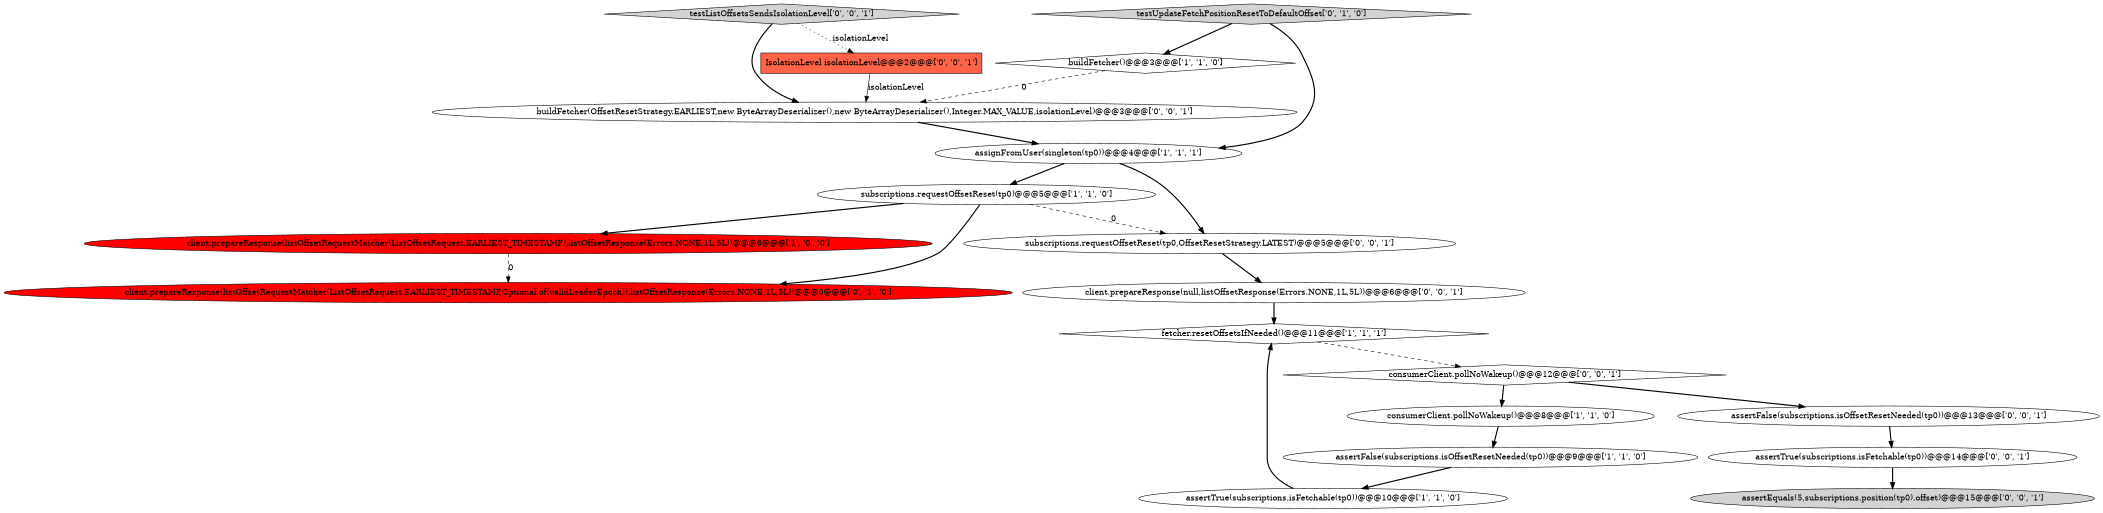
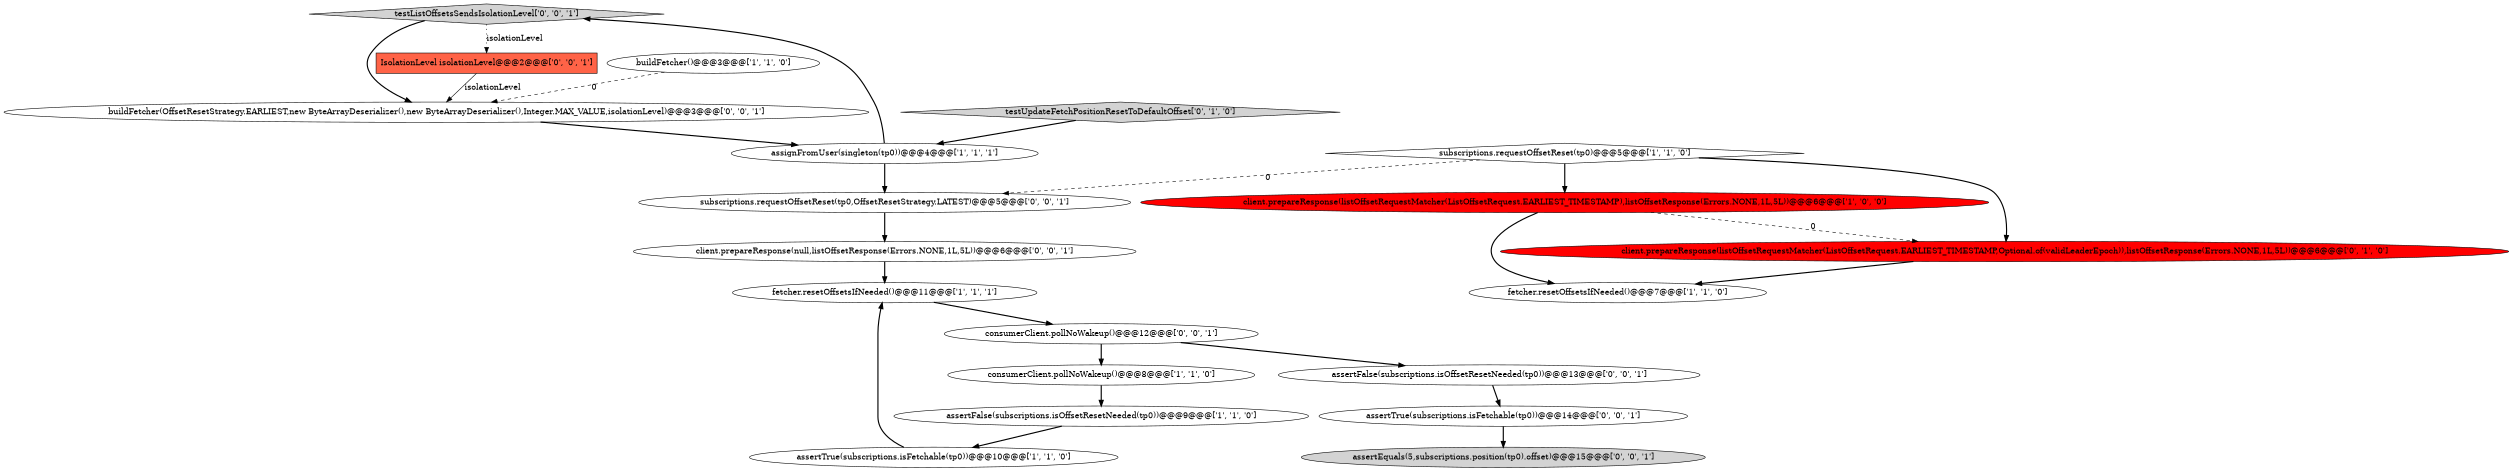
edge "testUpdateFetchPositionResetToDefaultOffset['0', '1', '0']" -> "buildFetcher()@@@3@@@['1', '1', '0']": removed
node "buildFetcher()@@@3@@@['1', '1', '0']": shape diamond -> ellipse
edge "assignFromUser(singleton(tp0))@@@4@@@['1', '1', '1']" -> "subscriptions.requestOffsetReset(tp0)@@@5@@@['1', '1', '0']": now "assignFromUser(singleton(tp0))@@@4@@@['1', '1', '1']" -> "testListOffsetsSendsIsolationLevel['0', '0', '1']"
node "subscriptions.requestOffsetReset(tp0)@@@5@@@['1', '1', '0']": shape ellipse -> diamond
node "fetcher.resetOffsetsIfNeeded()@@@7@@@['1', '1', '0']": added
node "fetcher.resetOffsetsIfNeeded()@@@11@@@['1', '1', '1']": shape diamond -> ellipse
edge "fetcher.resetOffsetsIfNeeded()@@@11@@@['1', '1', '1']" -> "consumerClient.pollNoWakeup()@@@12@@@['0', '0', '1']": style dashed -> bold
node "consumerClient.pollNoWakeup()@@@12@@@['0', '0', '1']": shape diamond -> ellipse
